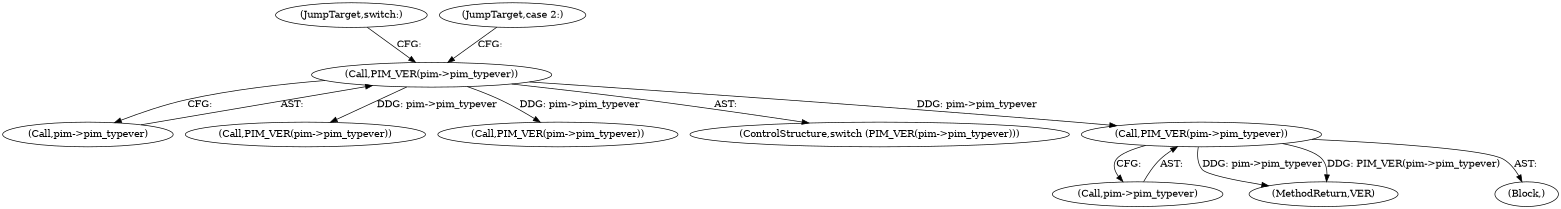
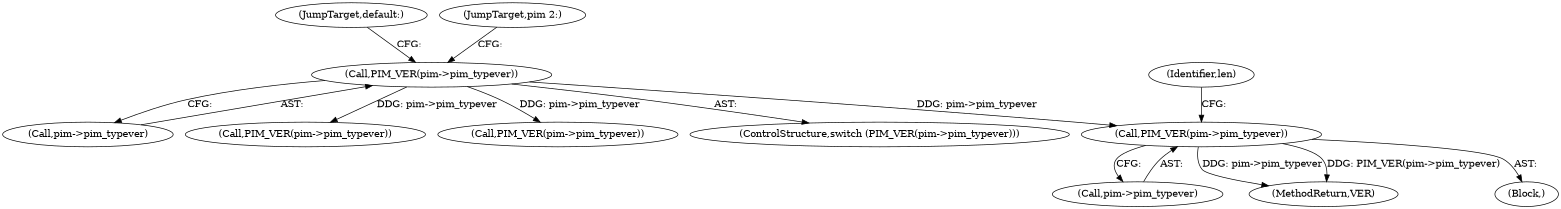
node "(JumpTarget,switch:)": label "(JumpTarget,switch:)" -> "(JumpTarget,default:)"
node "(JumpTarget,case 2:)": label "(JumpTarget,case 2:)" -> "(JumpTarget,pim 2:)"
node "(Identifier,len)": added
